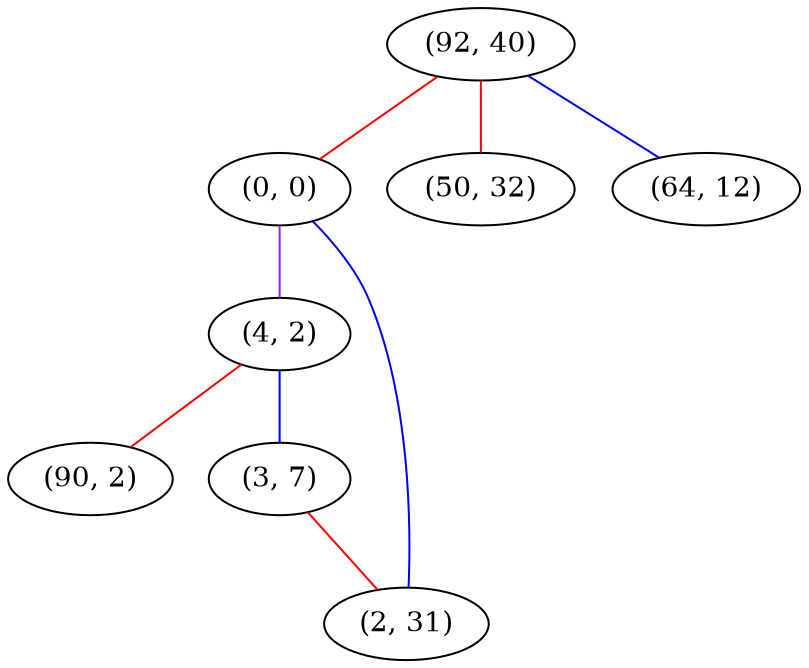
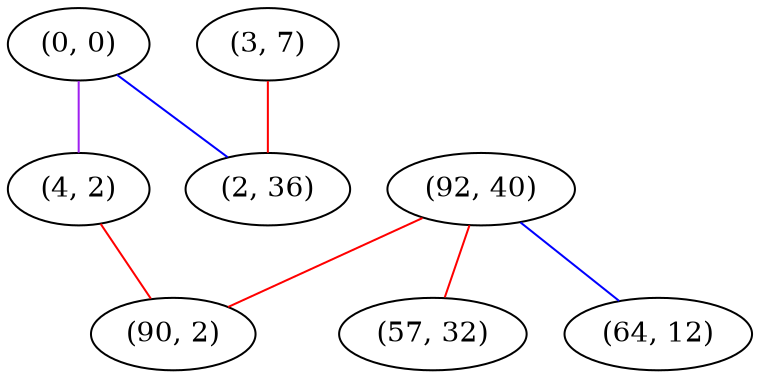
edge "(92, 40)" -- "(0, 0)": now "(92, 40)" -- "(90, 2)"
node "(50, 32)": label "(50, 32)" -> "(57, 32)"
edge "(4, 2)" -- "(3, 7)": removed
node "(2, 31)": label "(2, 31)" -> "(2, 36)"
